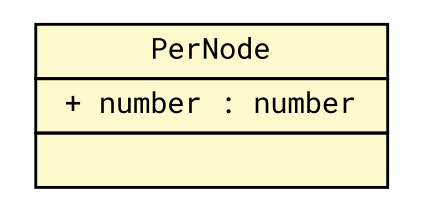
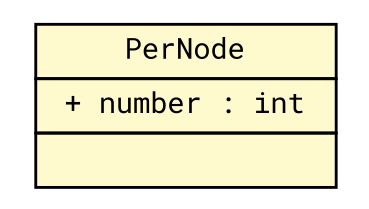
node "PerNode": text "+ number : number" -> "+ number : int"
